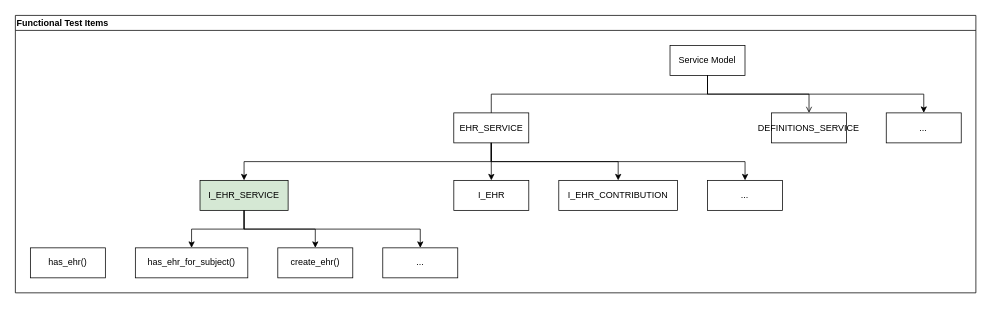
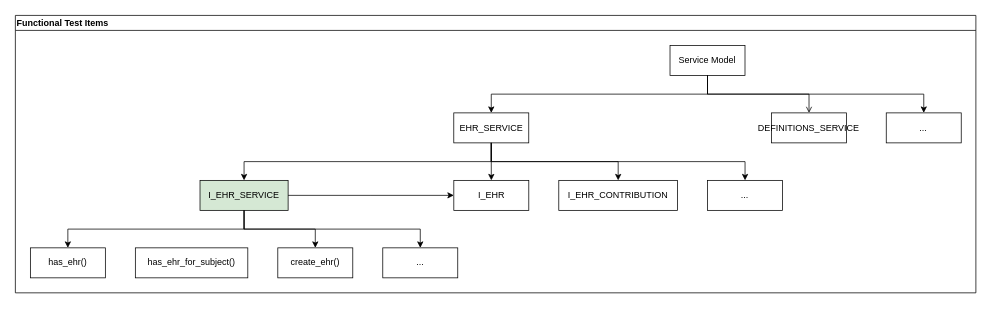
edge "Service Model" -- "EHR_SERVICE": arrowhead none -> classic
edge "I_EHR_SERVICE" -> "has_ehr()": added
edge "I_EHR_SERVICE" -> "has_ehr_for_subject()": now "I_EHR_SERVICE" -> "I_EHR"
